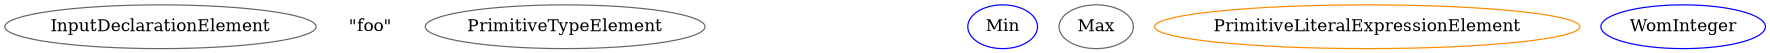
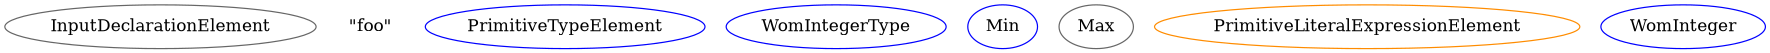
node "PrimitiveTypeElement": color gray40 -> blue
node "WomIntegerType": added
